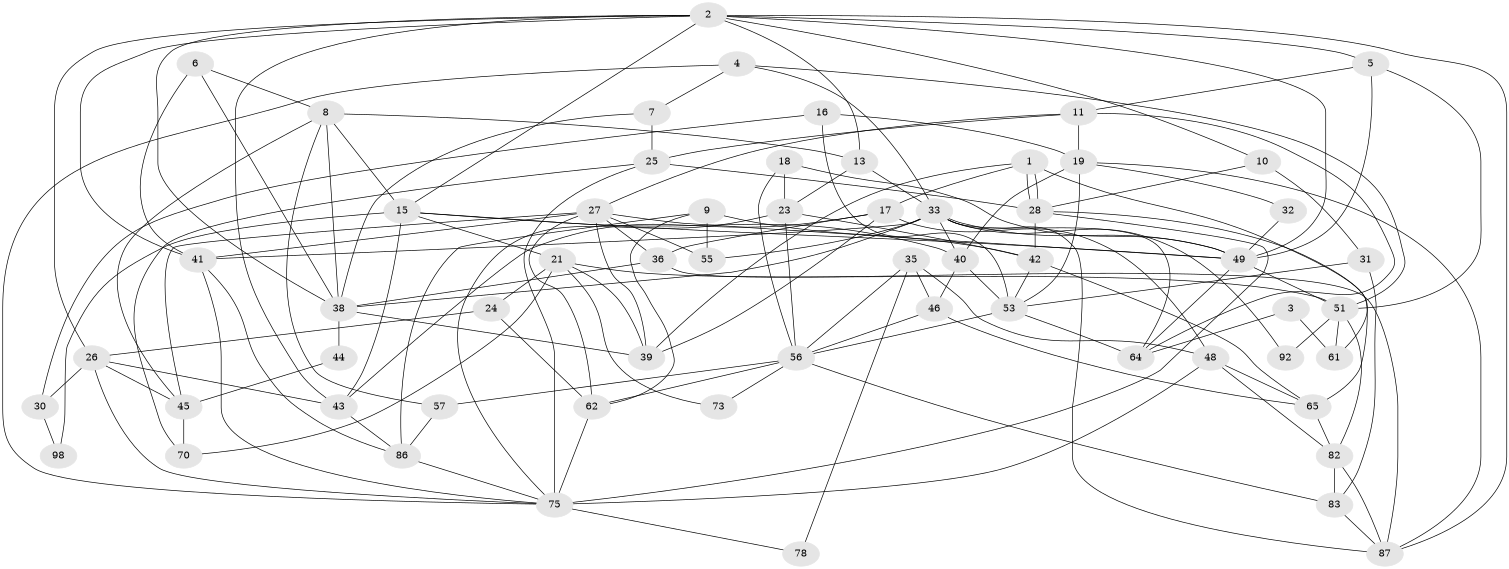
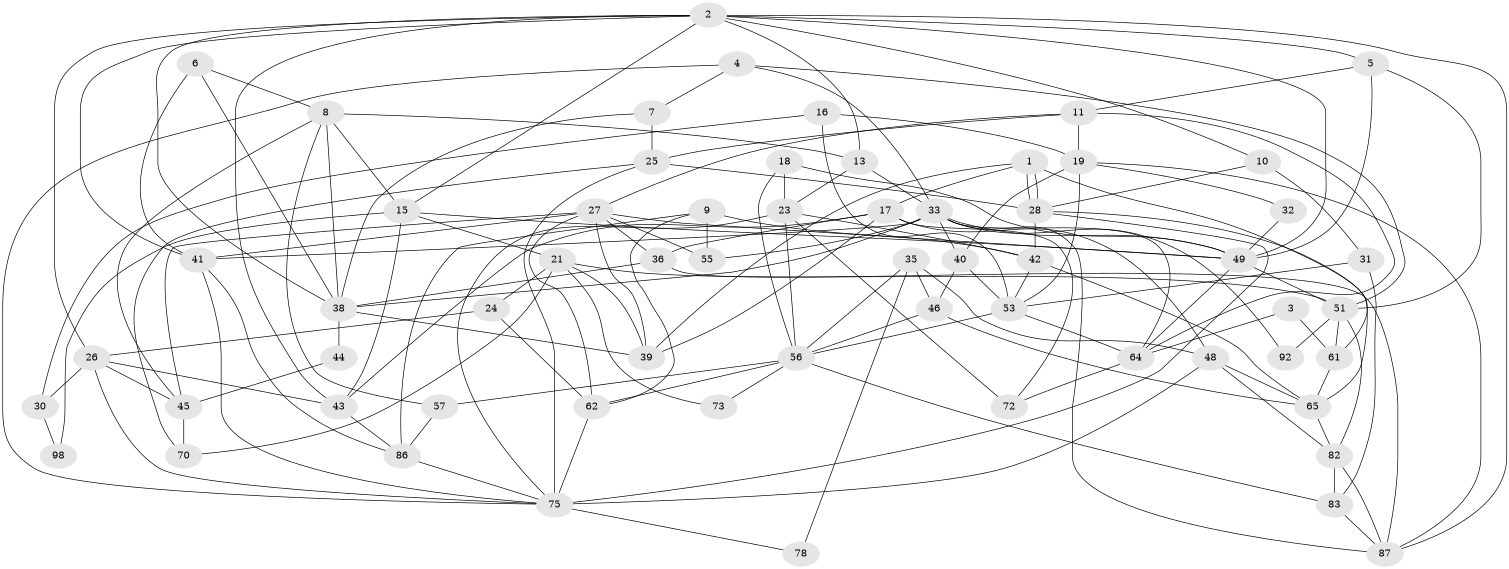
edge "15" -- "40": removed
edge "61" -- "65": added
node "72": added
